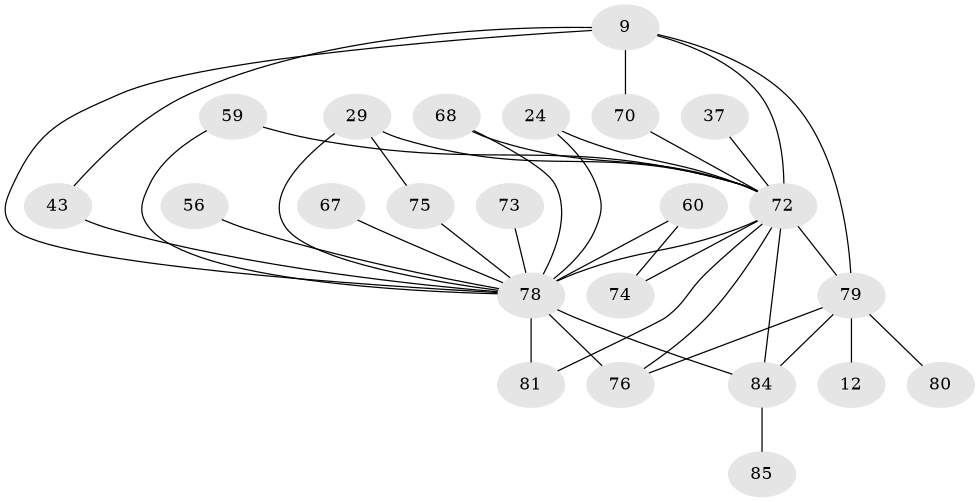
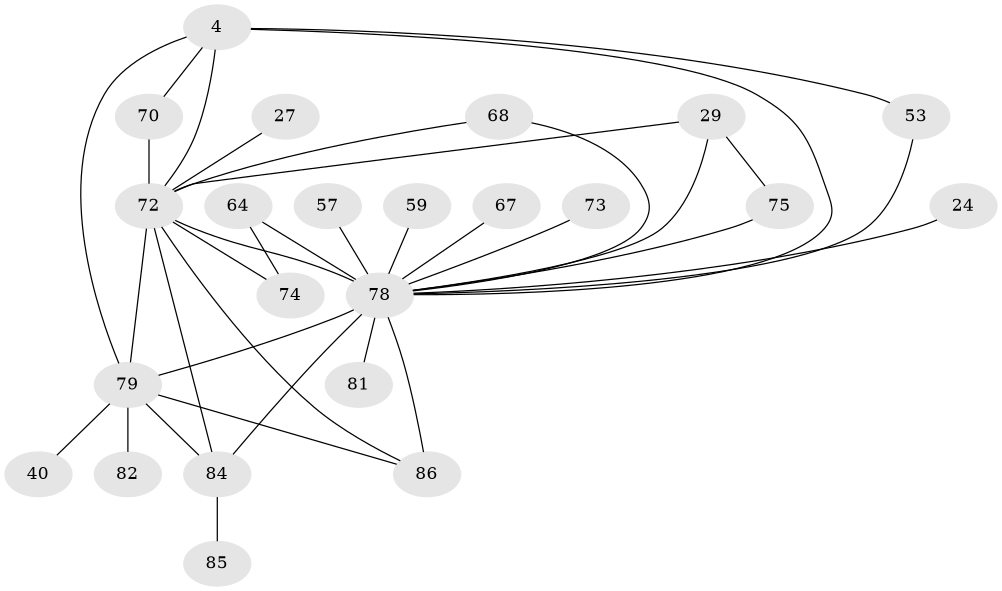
node "9": label "9" -> "4"
node "37": label "37" -> "27"
edge "24" -- "72": removed
edge "59" -- "72": removed
node "43": label "43" -> "53"
node "56": label "56" -> "57"
node "60": label "60" -> "64"
edge "72" -- "81": removed
edge "78" -- "79": added
node "76": label "76" -> "86"
node "12": label "12" -> "82"
node "80": label "80" -> "40"
